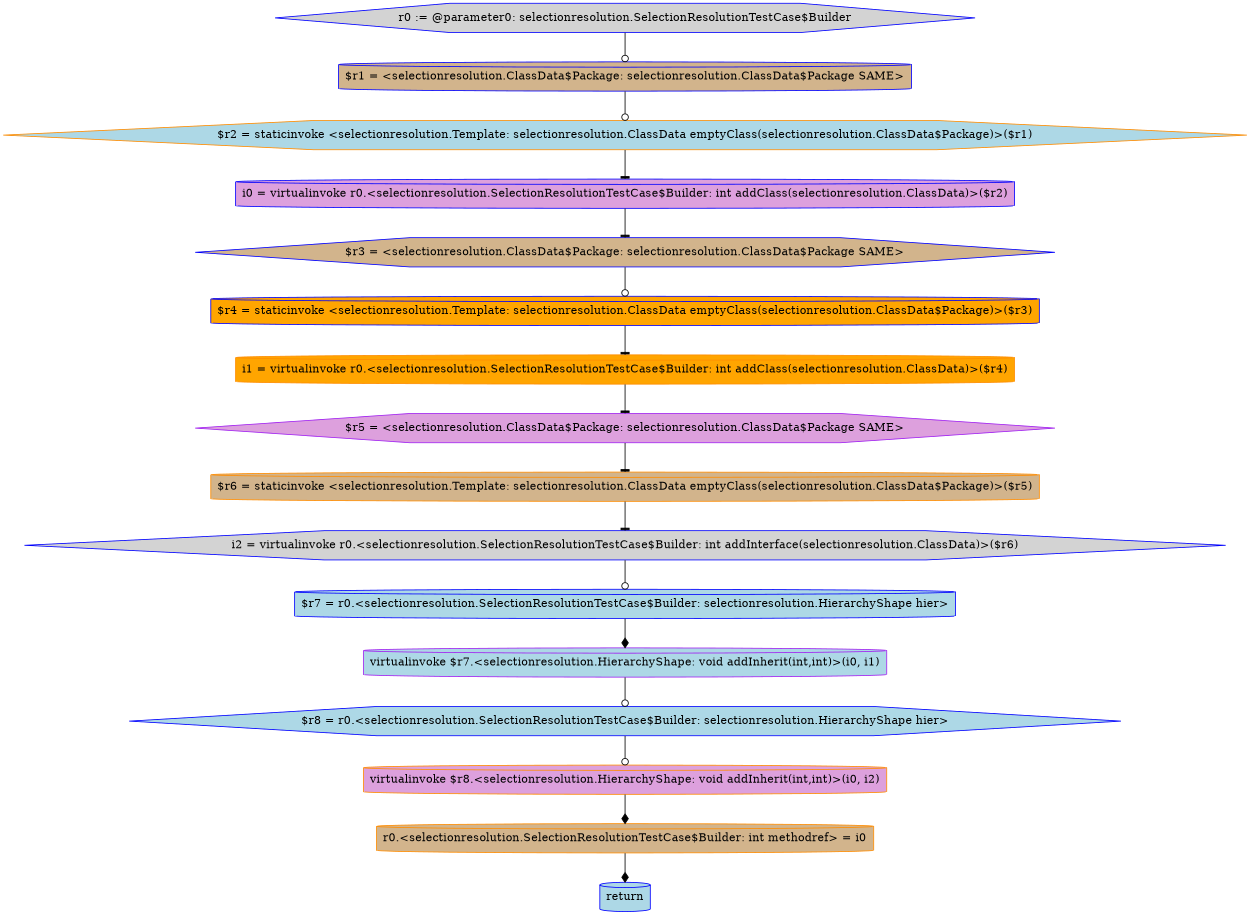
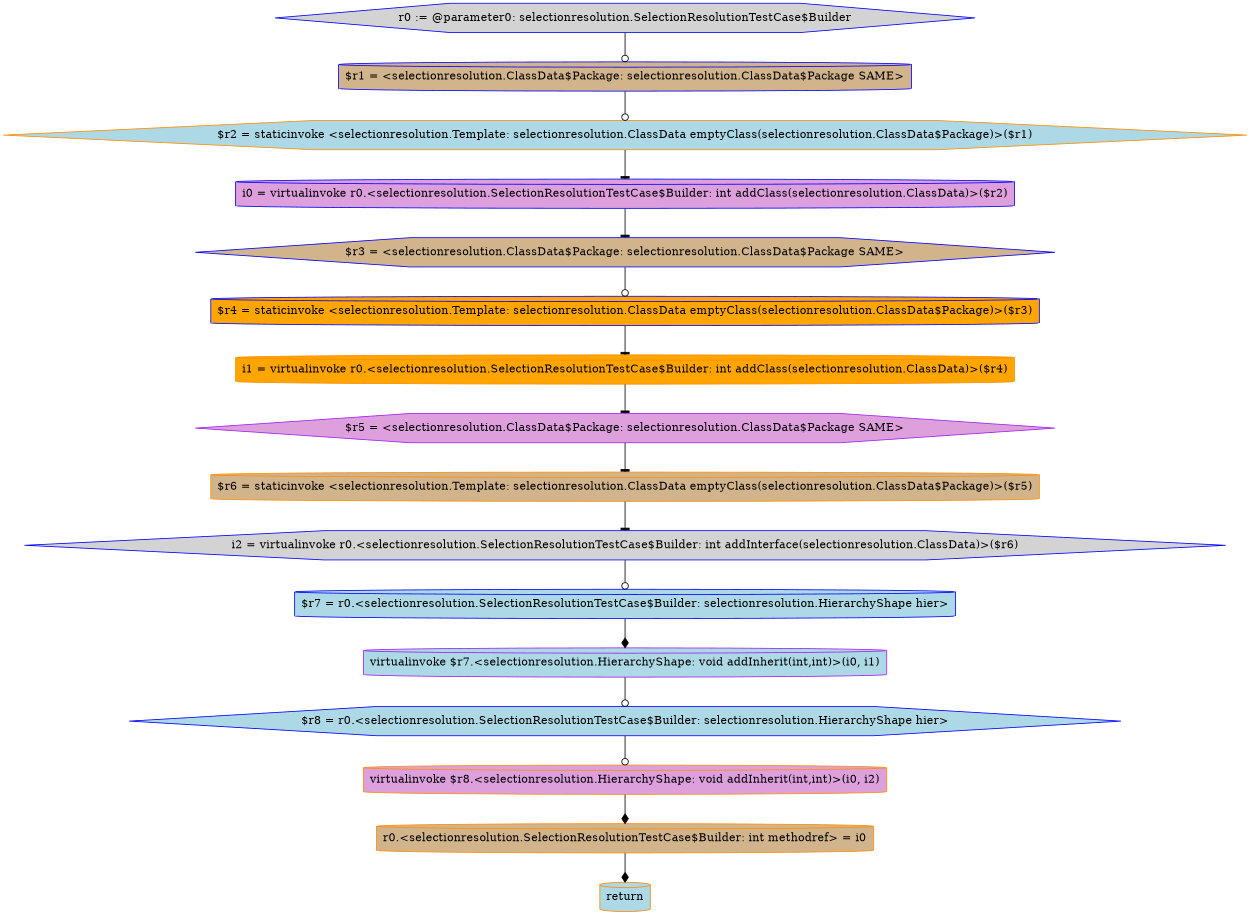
node "return": color blue -> darkorange
